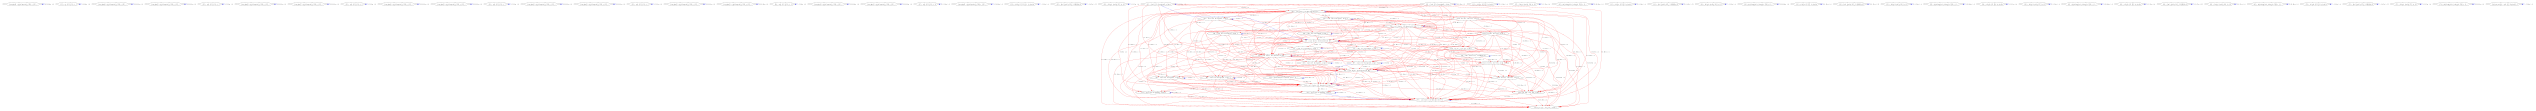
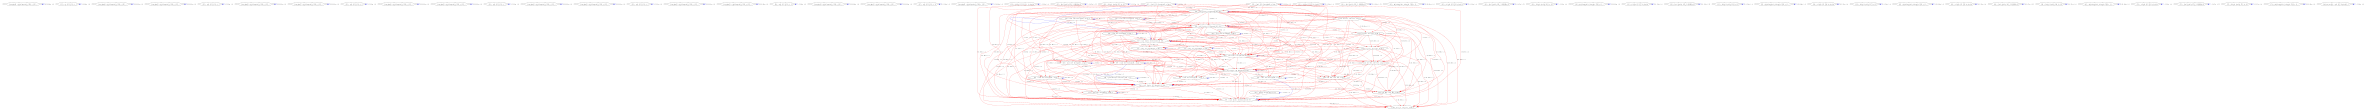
edge "%36 = fmul double %35, 5.000000e-01" -> "store i32 %54, i32* %15, align 4": now "store i32 %47, i32* %48, align 4" -> "store i32 %54, i32* %15, align 4"
edge "%54 = call fastcc i32 @encode(i32 %52,..." -> "%75 = call fastcc i32 @encode(i32 %73,...": now "%37 = fptosi double %36 to i32" -> "%75 = call fastcc i32 @encode(i32 %73,..."
edge "%68 = call fastcc i32 @encode(i32 %66,..." -> "%74 = load i32* %scevgep48, align 4": removed, label "D:0.00ns L:1"
